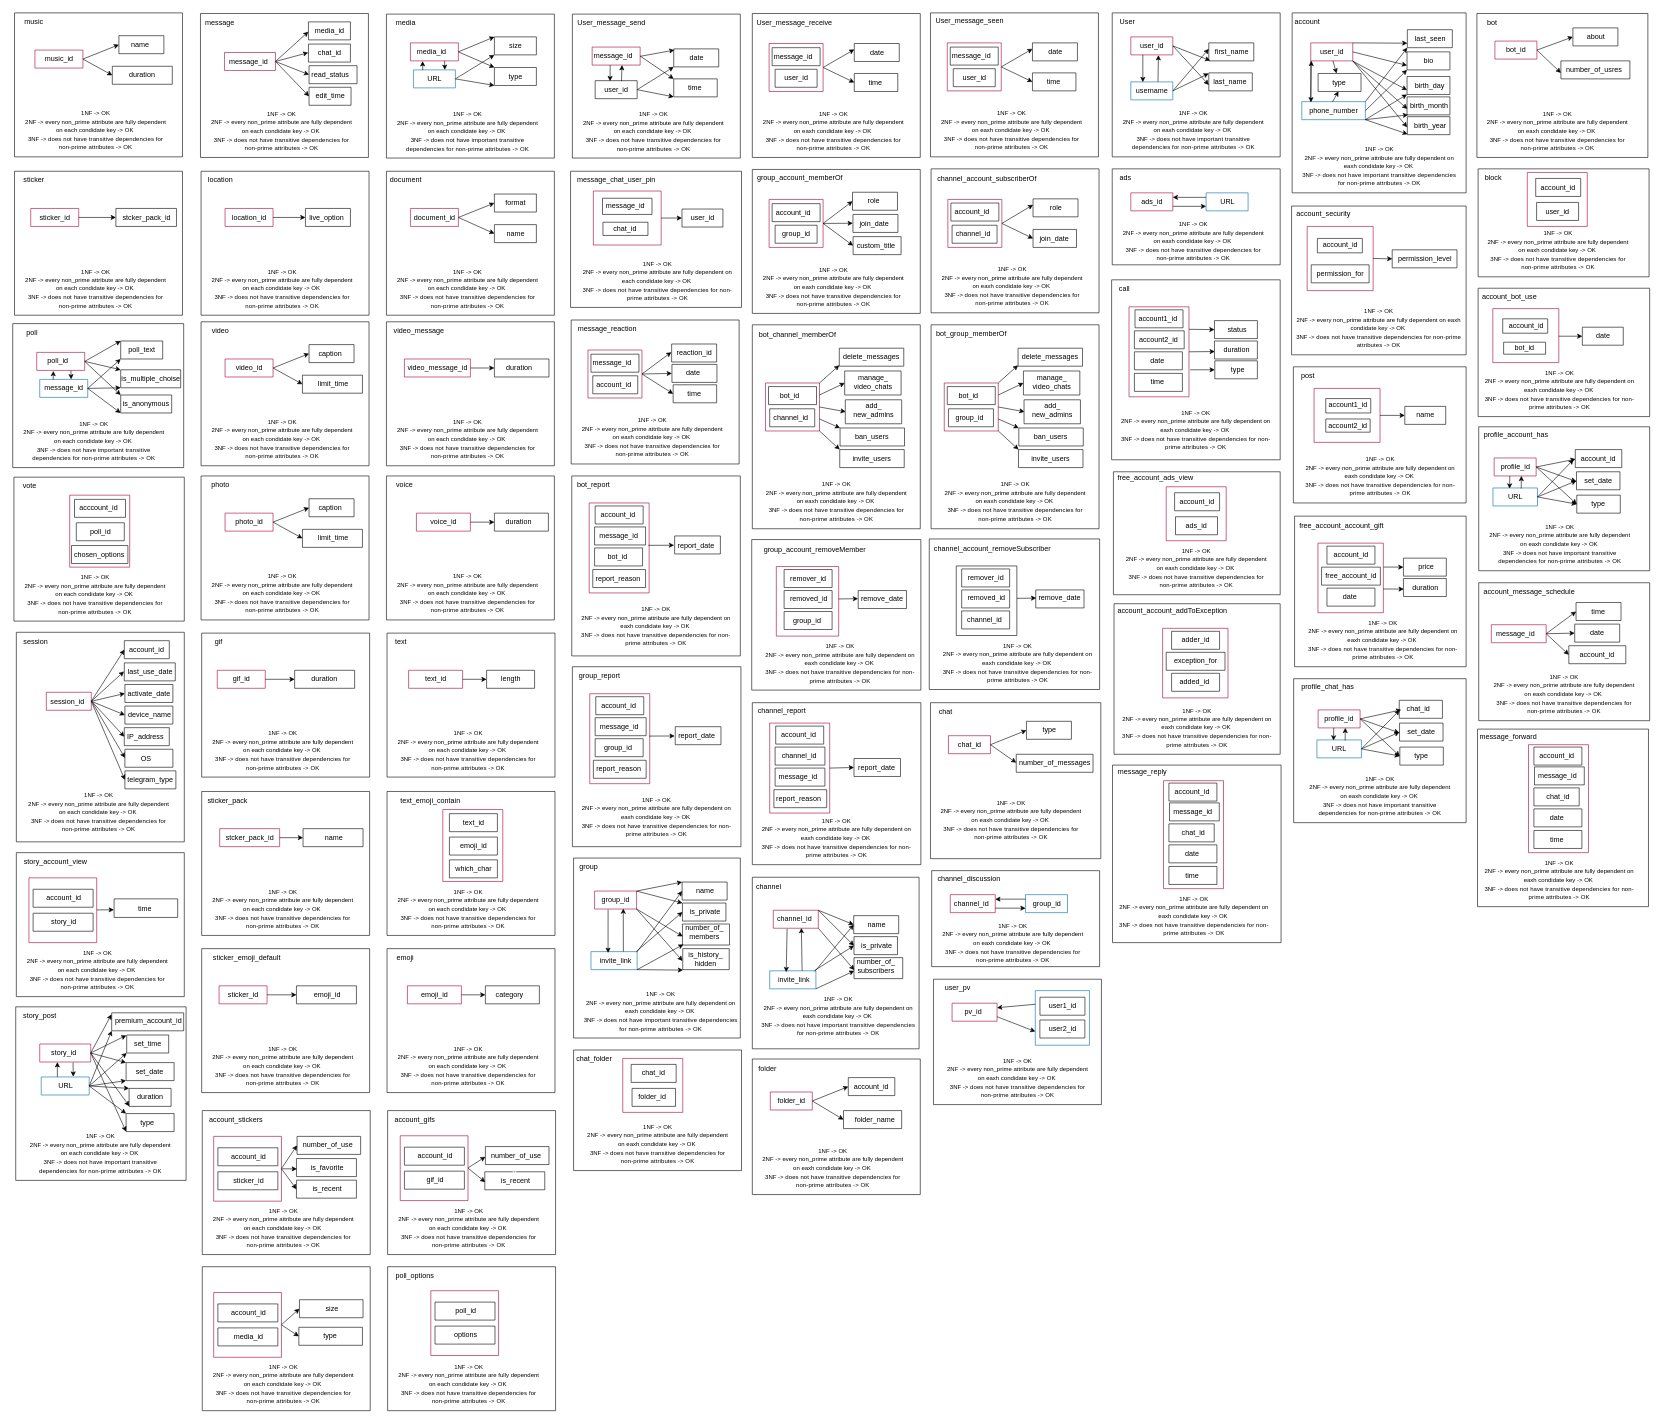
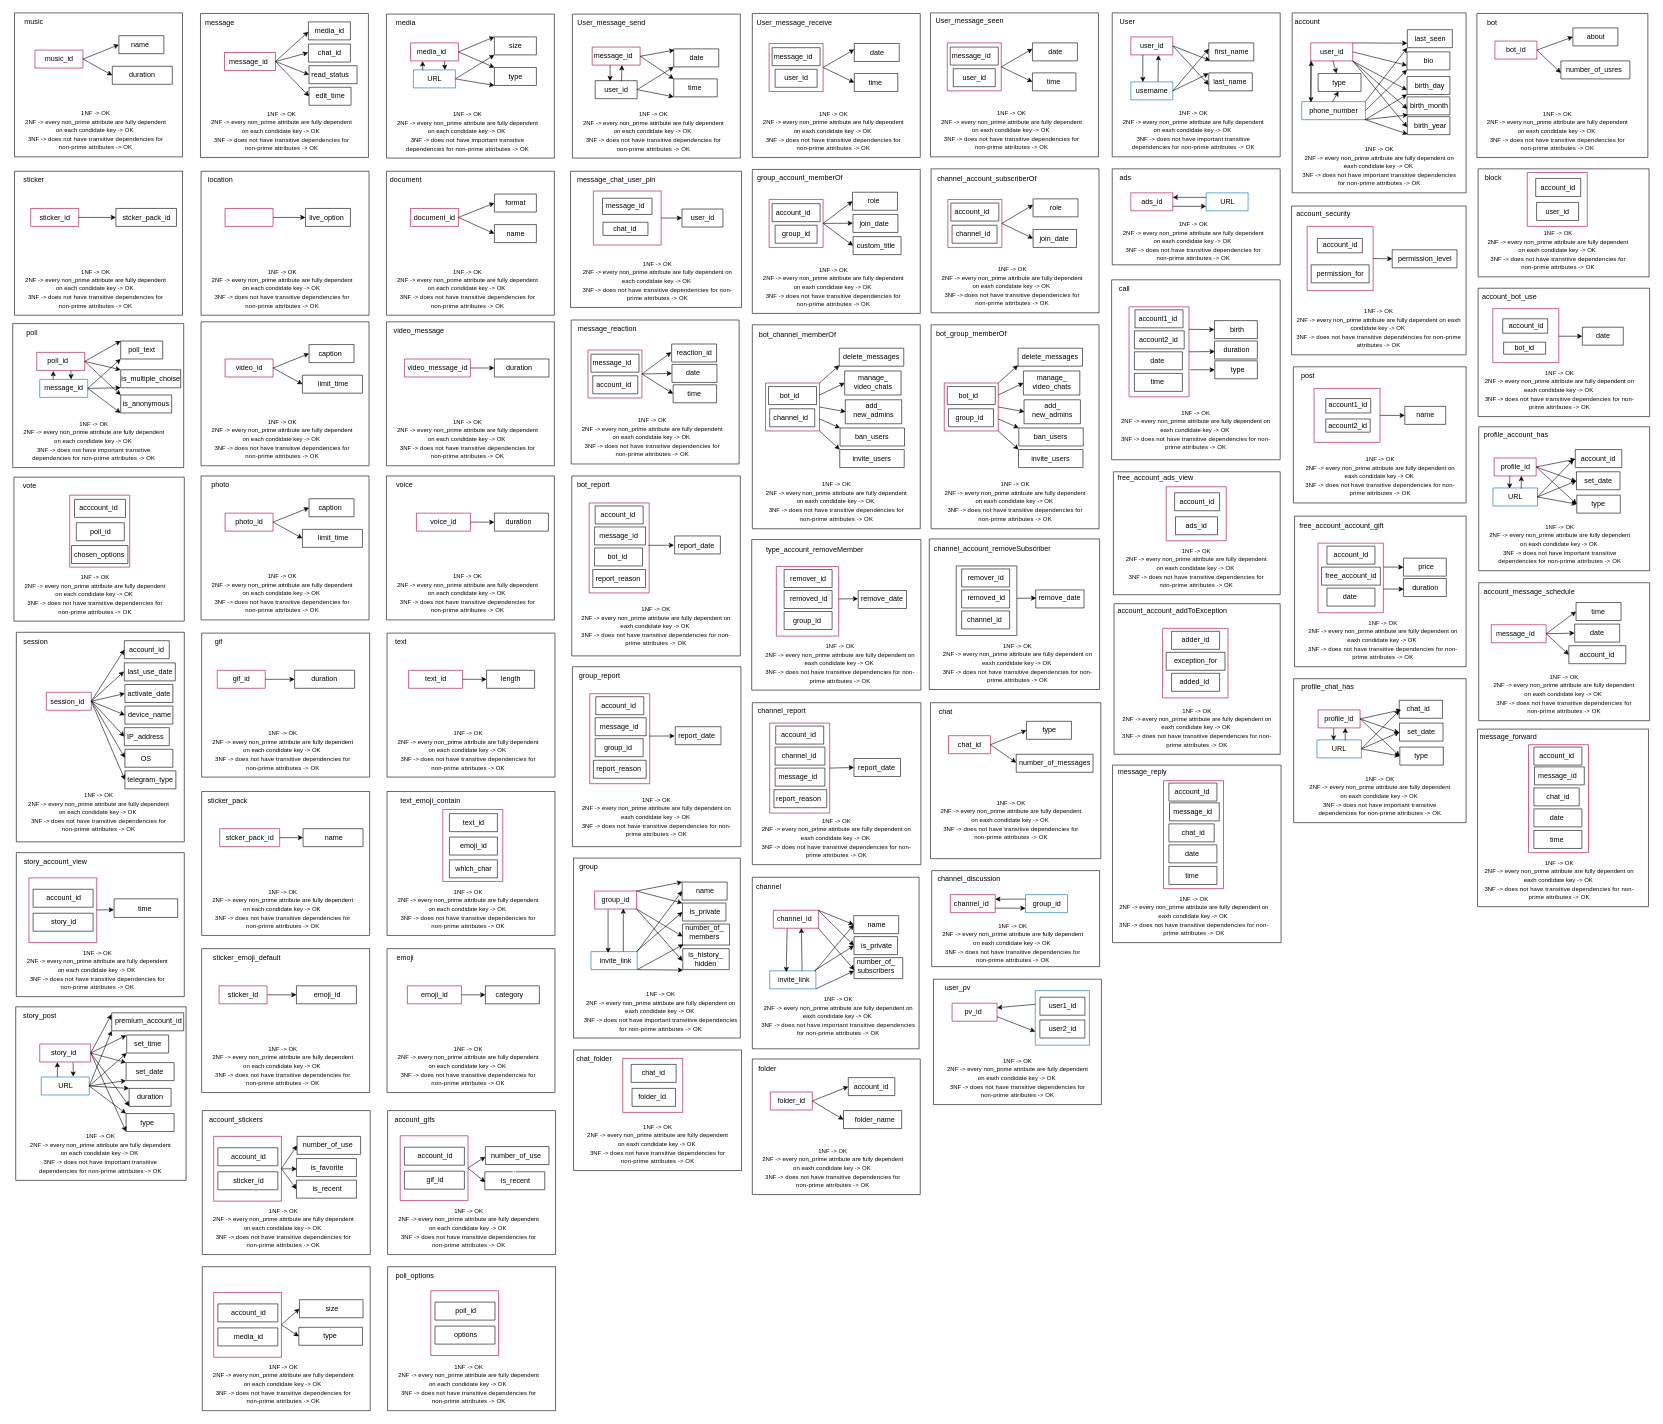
node "location_id": removed
node "status": label "status" -> "birth"
node "video": removed
node "group_account_removeMember": label "group_account_removeMember" -> "type_account_removeMember"
